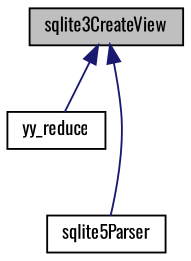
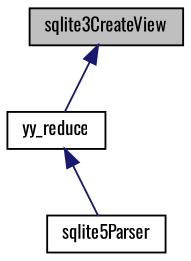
edge "sqlite5Parser" -> "sqlite3CreateView": now "sqlite5Parser" -> "yy_reduce"
